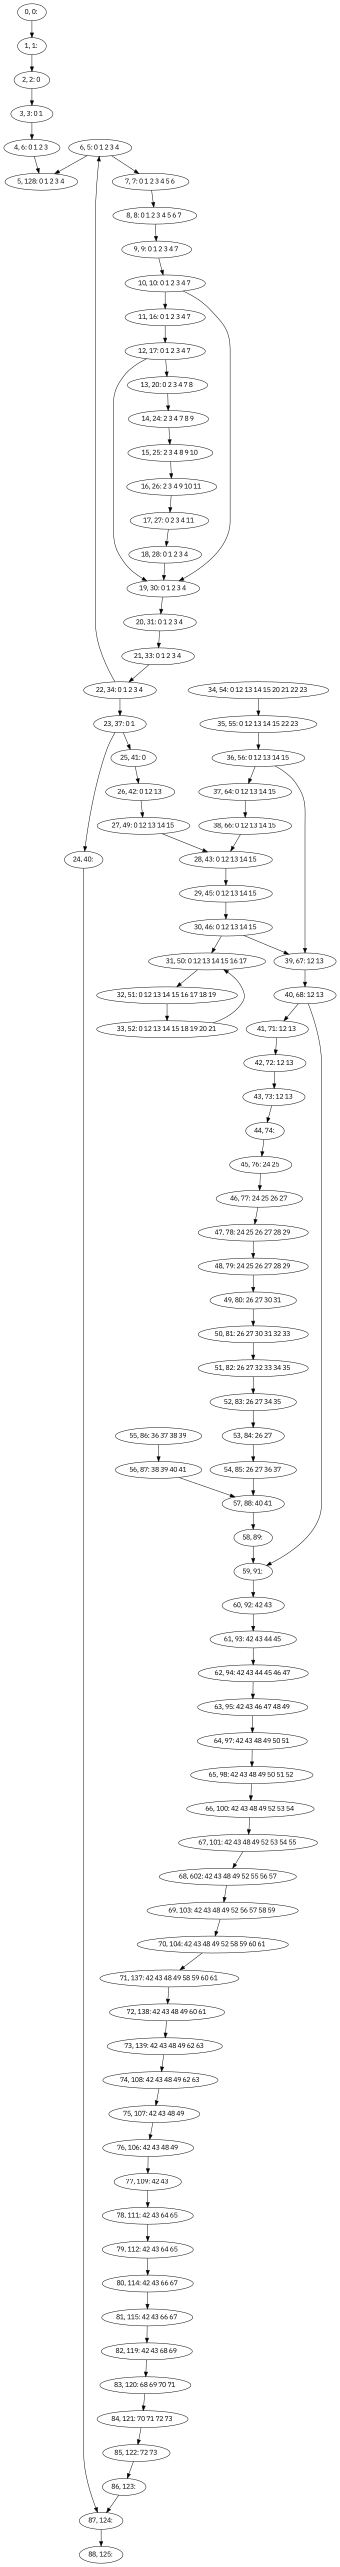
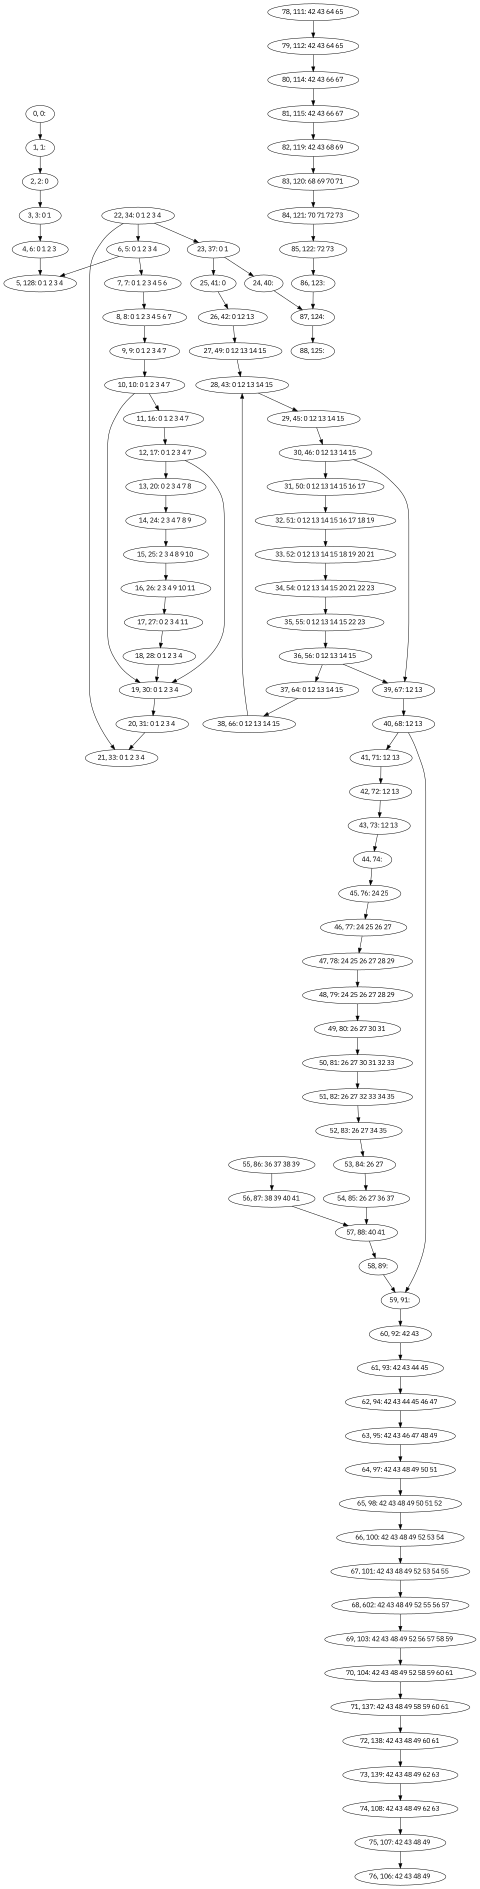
edge "21, 33: 0 1 2 3 4" -> "22, 34: 0 1 2 3 4": reversed
edge "33, 52: 0 12 13 14 15 18 19 20 21" -> "31, 50: 0 12 13 14 15 16 17": now "33, 52: 0 12 13 14 15 18 19 20 21" -> "34, 54: 0 12 13 14 15 20 21 22 23"
node "77, 109: 42 43": removed
